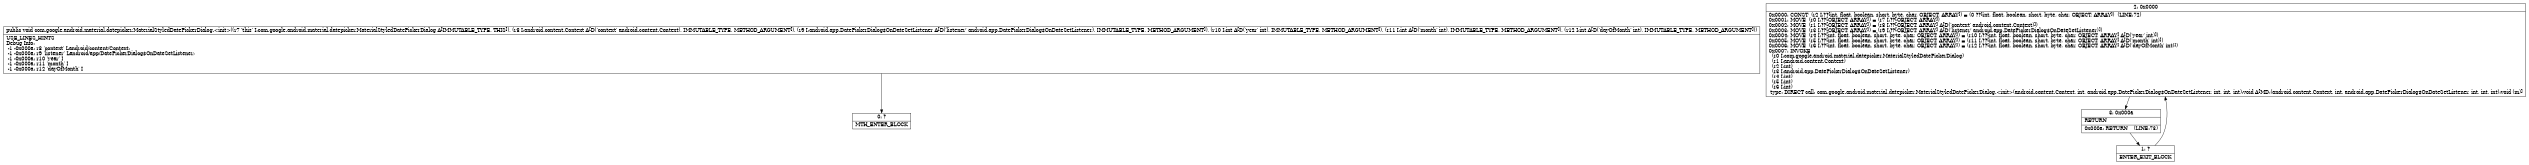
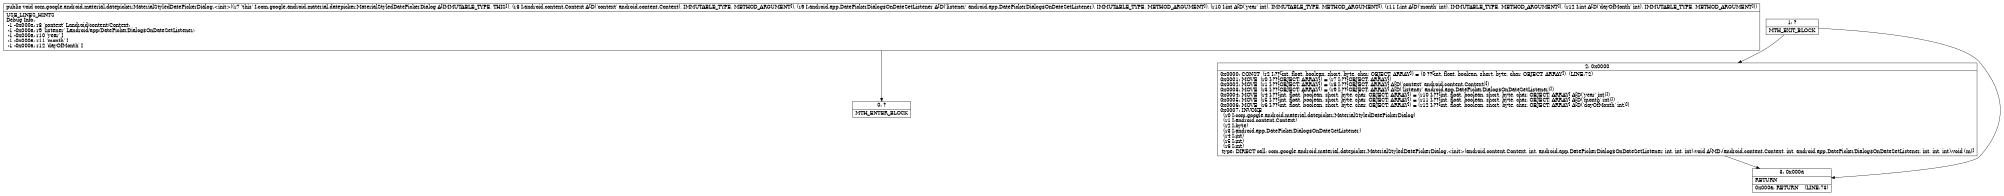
node "2: 0x0000": text "(r2 I:int)" -> "(r2 I:byte)"
edge "3: 0x000a" -> "1: ?": reversed
node "1: ?": text "ENTER_EXIT_BLOCK" -> "MTH_EXIT_BLOCK"
